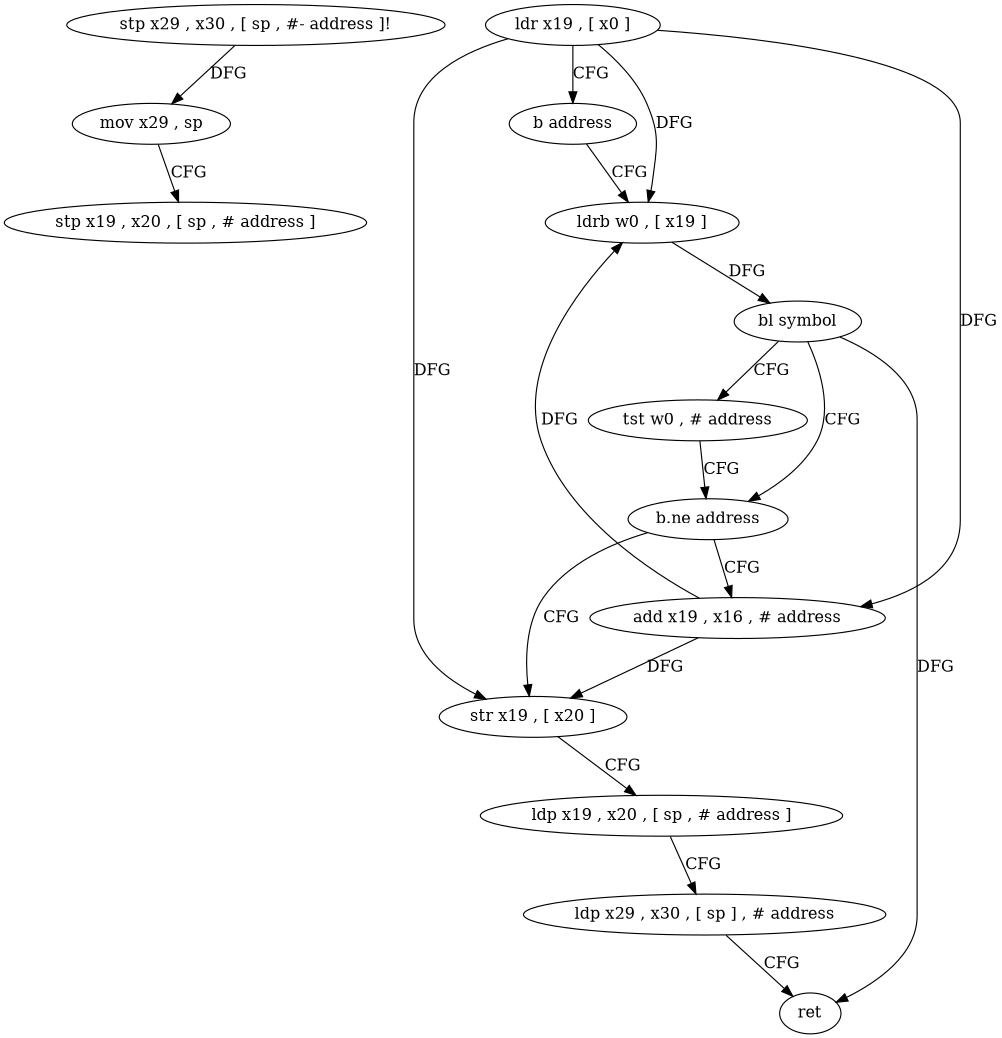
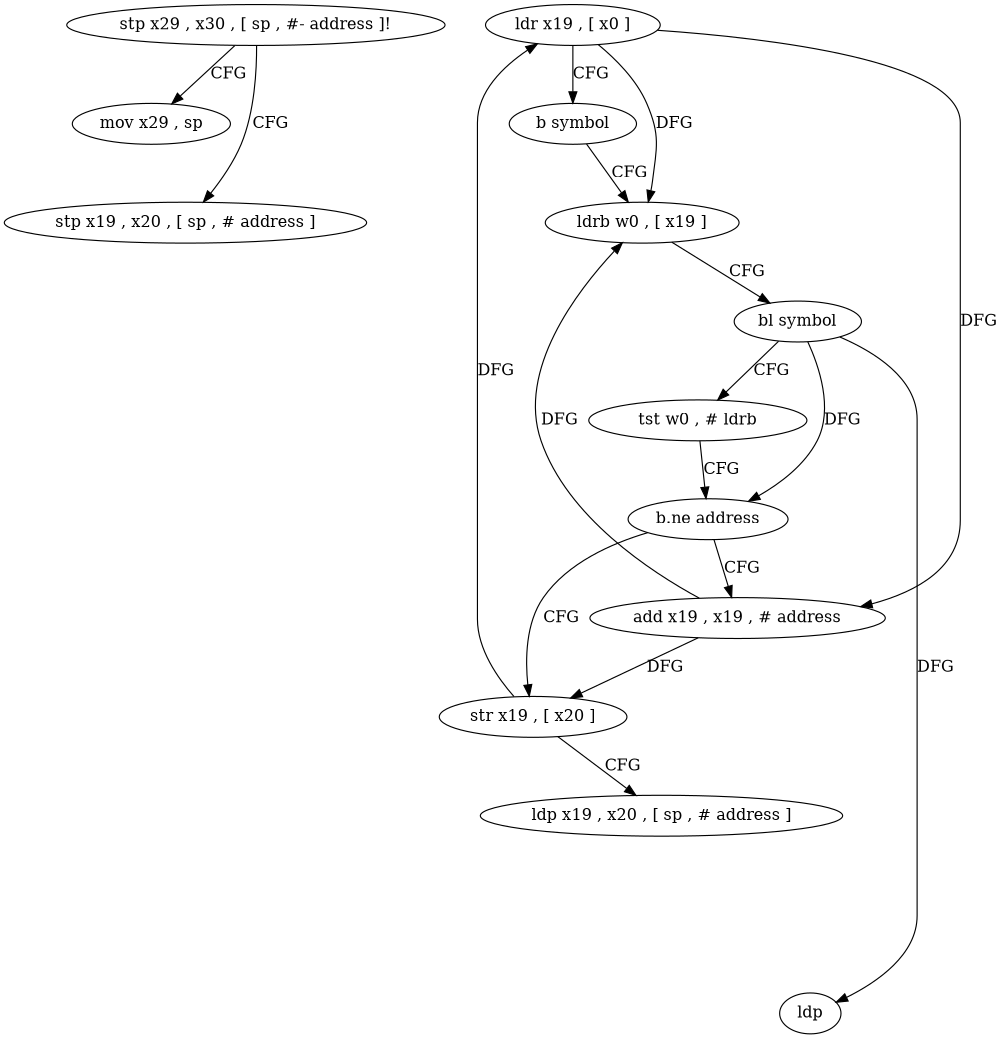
edge "stp x29 , x30 , [ sp , #- address ]!" -> "mov x29 , sp": label "DFG" -> "CFG"
node "b address": label "b address" -> "b symbol"
edge "mov x29 , sp" -> "stp x19 , x20 , [ sp , # address ]": now "stp x29 , x30 , [ sp , #- address ]!" -> "stp x19 , x20 , [ sp , # address ]"
edge "ldrb w0 , [ x19 ]" -> "bl symbol": label "DFG" -> "CFG"
edge "ldr x19 , [ x0 ]" -> "str x19 , [ x20 ]": reversed
node "tst w0 , # address": label "tst w0 , # address" -> "tst w0 , # ldrb"
edge "bl symbol" -> "b.ne address": label "CFG" -> "DFG"
node "add x19 , x16 , # address": label "add x19 , x16 , # address" -> "add x19 , x19 , # address"
node "ldp x29 , x30 , [ sp ] , # address": removed
node "ret": label "ret" -> "ldp"
